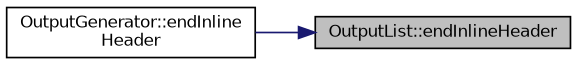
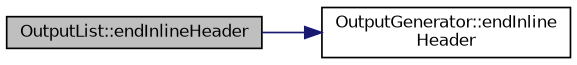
edge "OutputGenerator::endInline Header" -> "OutputList::endInlineHeader": reversed
